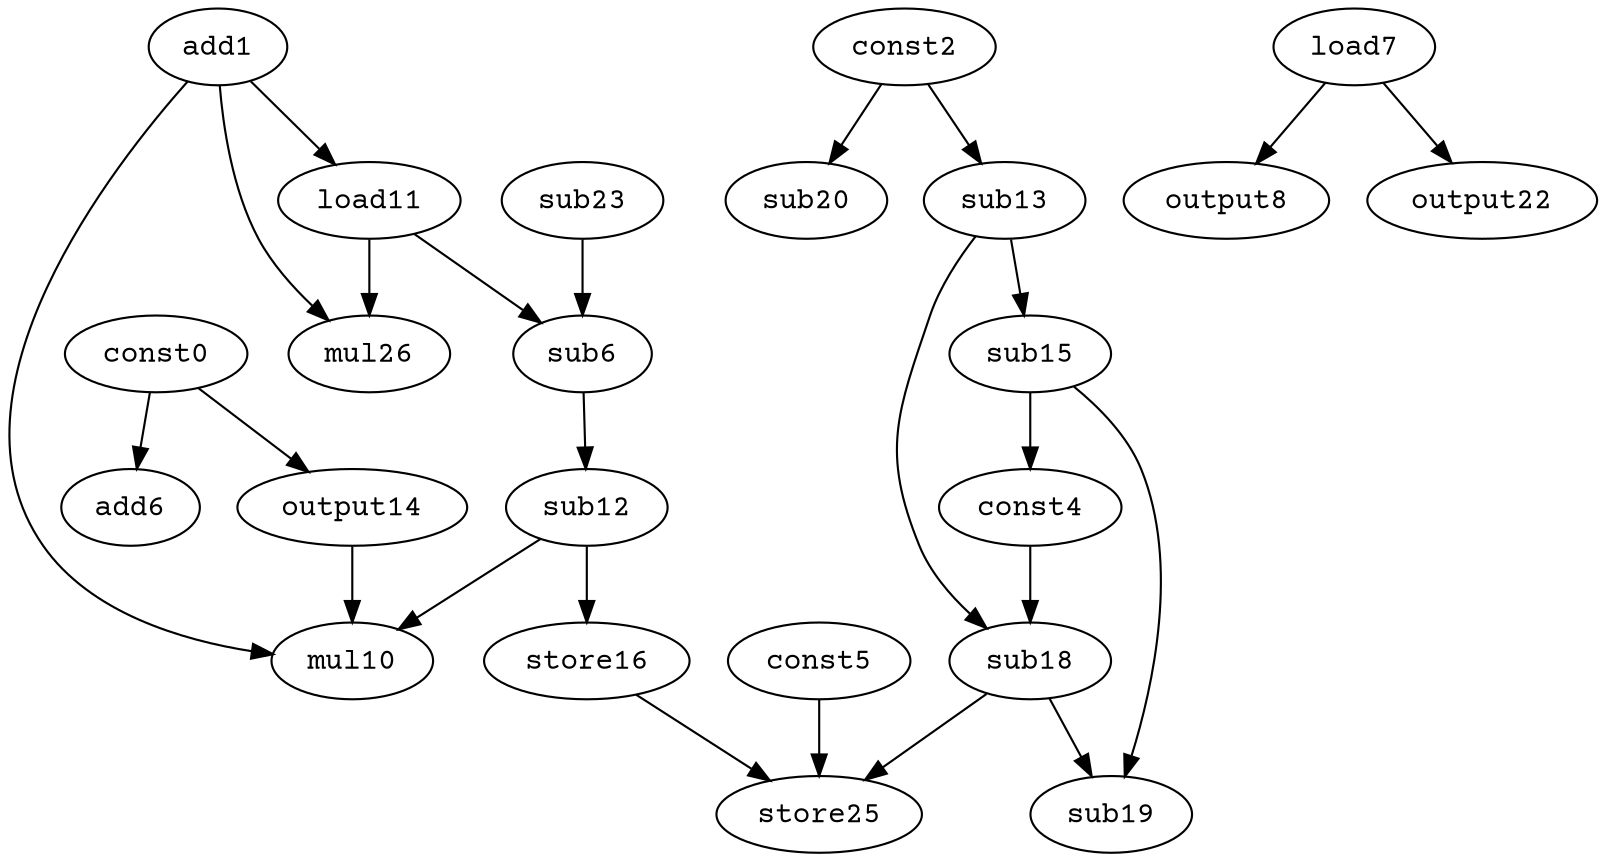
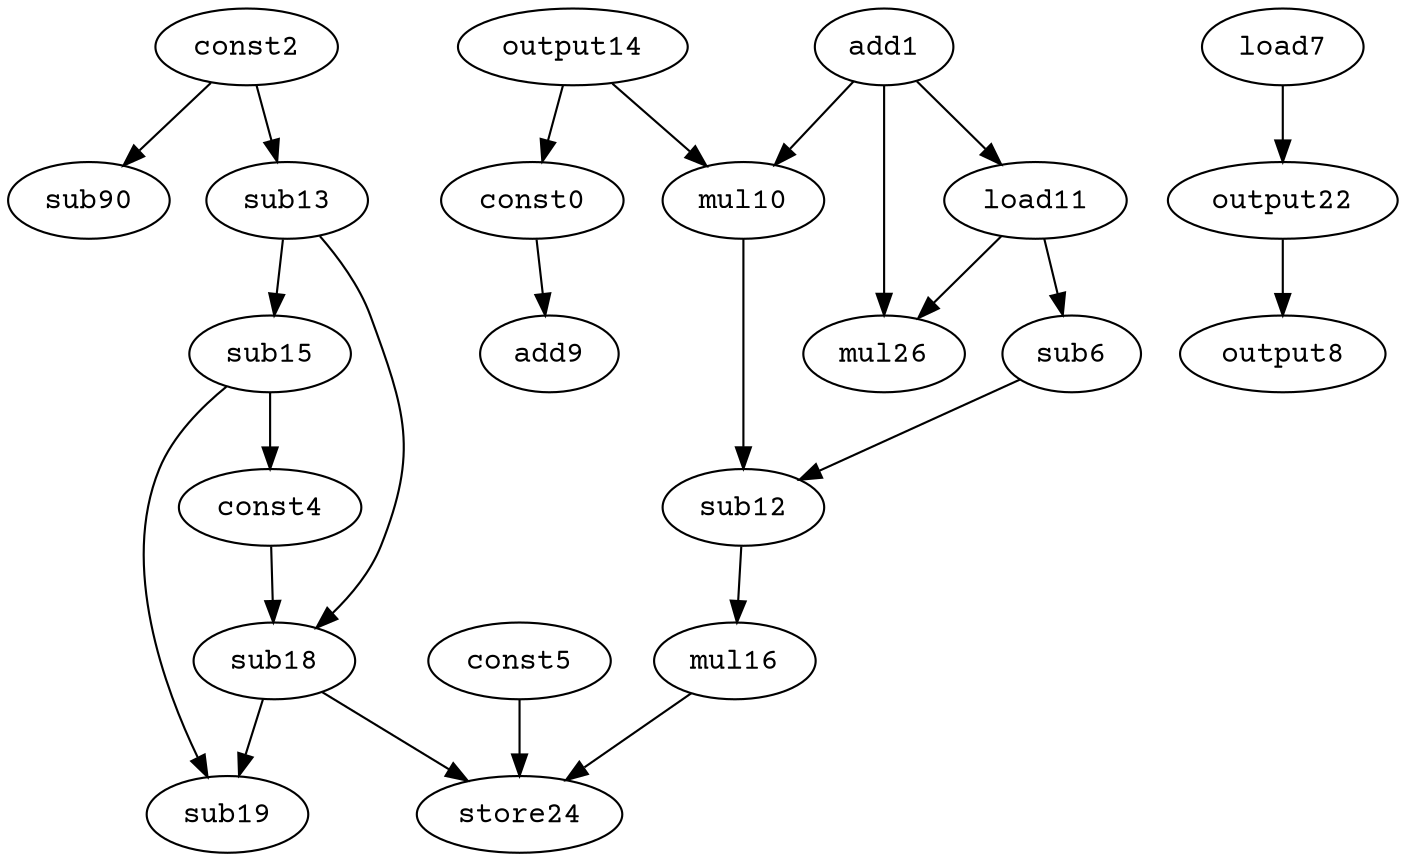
edge "load7" -> "output8": now "output22" -> "output8"
node "sub23": removed
node "sub20": label "sub20" -> "sub90"
edge "const0" -> "output14": reversed
node "add6": label "add6" -> "add9"
edge "sub12" -> "mul10": reversed
node "store16": label "store16" -> "mul16"
node "store25": label "store25" -> "store24"
